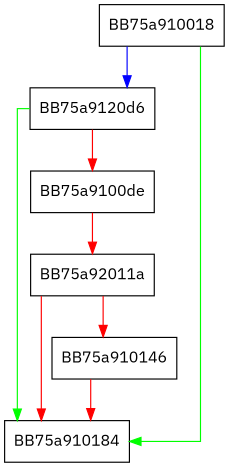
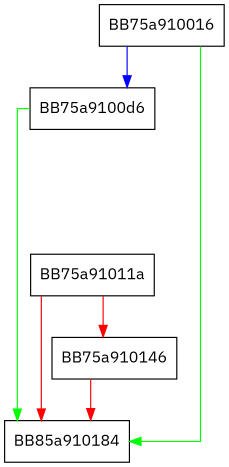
node "BB75a910018": label "BB75a910018" -> "BB75a910016"
node "BB75a9120d6": label "BB75a9120d6" -> "BB75a9100d6"
node "BB75a9100de": removed
node "BB75a92011a": label "BB75a92011a" -> "BB75a91011a"
node "BB75a910184": label "BB75a910184" -> "BB85a910184"
